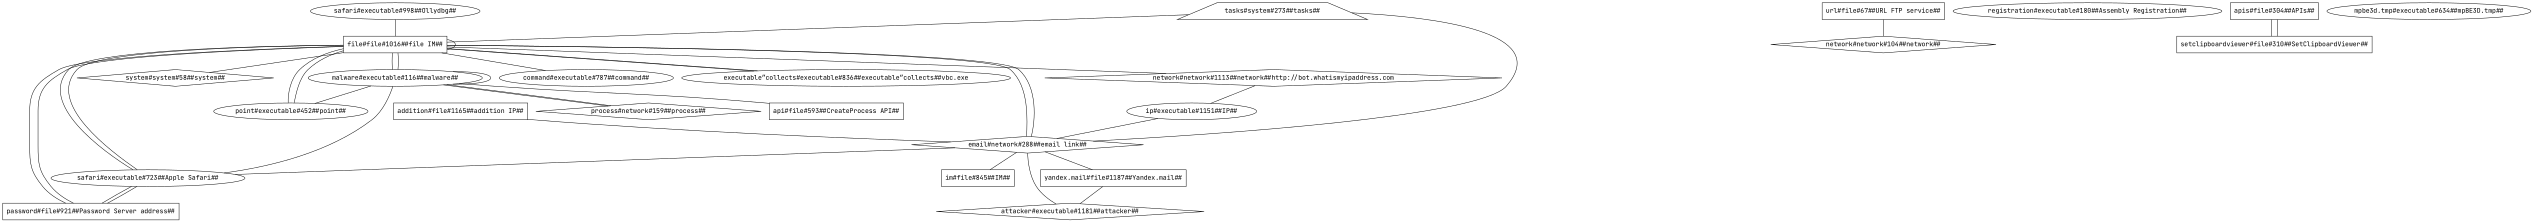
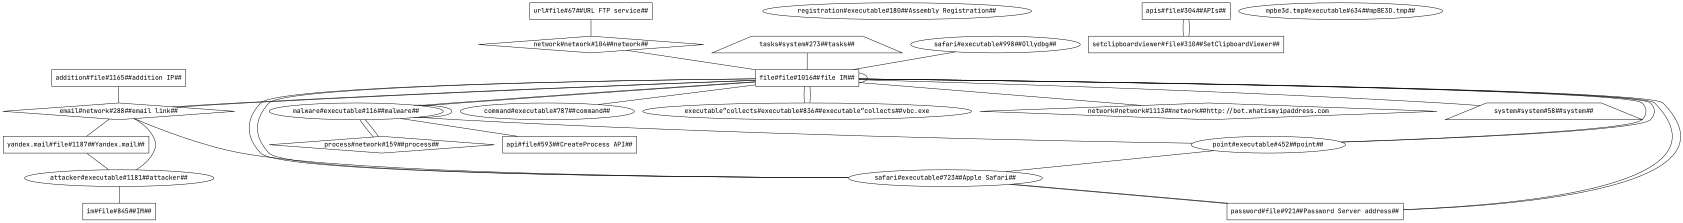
edge "network#network#104##network##" -- "file#file#1016##file IM##": added
node "system#system#58##system##": shape diamond -> trapezium
node "ip#executable#1151##IP##": removed
edge "tasks#system#273##tasks##" -- "email#network#288##email link##": removed
edge "malware#executable#116##malware##" -- "safari#executable#723##Apple Safari##": now "point#executable#452##point##" -- "safari#executable#723##Apple Safari##"
edge "email#network#288##email link##" -- "im#file#845##IM##": now "attacker#executable#1181##attacker##" -- "im#file#845##IM##"
node "attacker#executable#1181##attacker##": shape diamond -> ellipse
